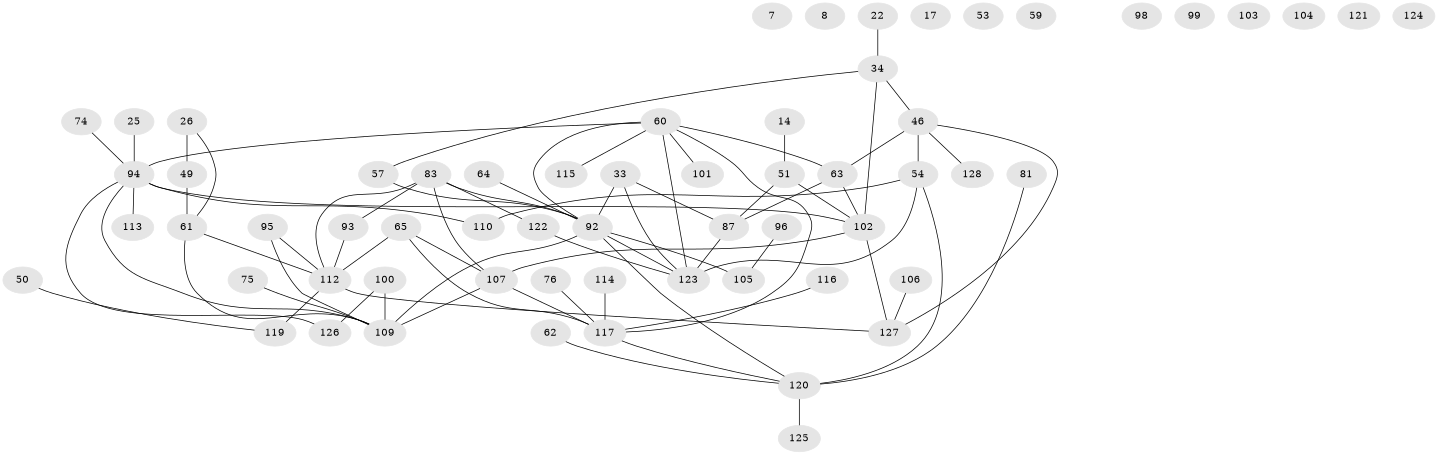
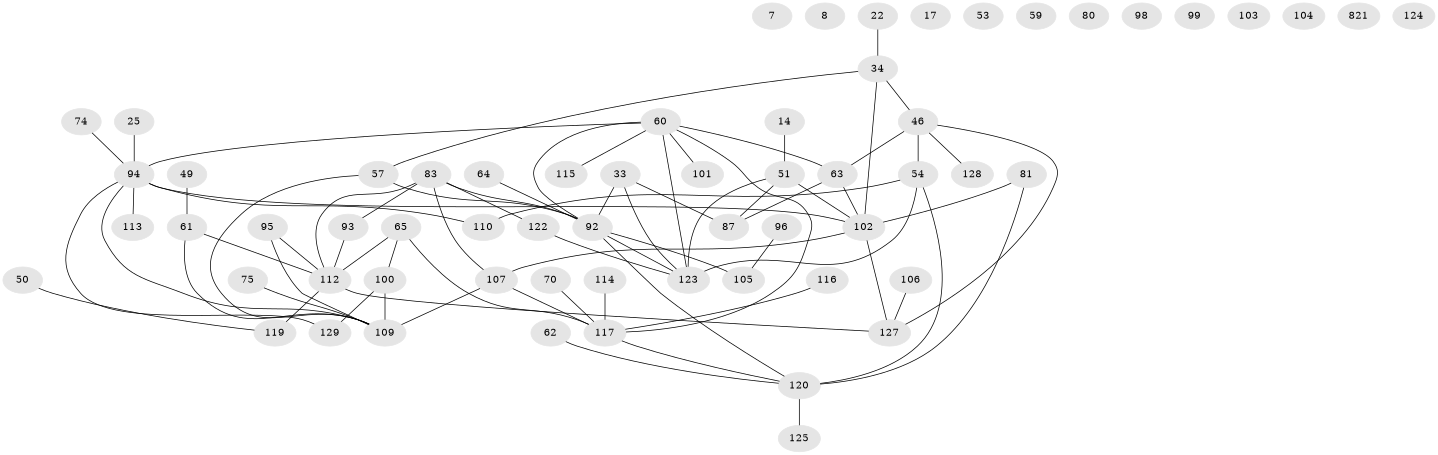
node "80": added
node "121": label "121" -> "821"
node "26": removed
edge "81" -- "102": added
edge "65" -- "107": now "65" -- "100"
edge "87" -- "123": now "51" -- "123"
edge "92" -- "109": now "57" -- "109"
node "76": label "76" -> "70"
node "126": label "126" -> "129"
